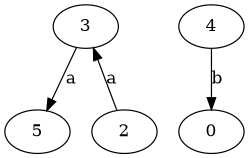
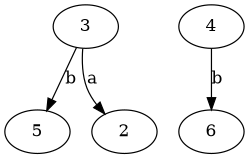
edge "3" -> "5": label "a" -> "b"
edge "2" -> "3": reversed
node "0": label "0" -> "6"
